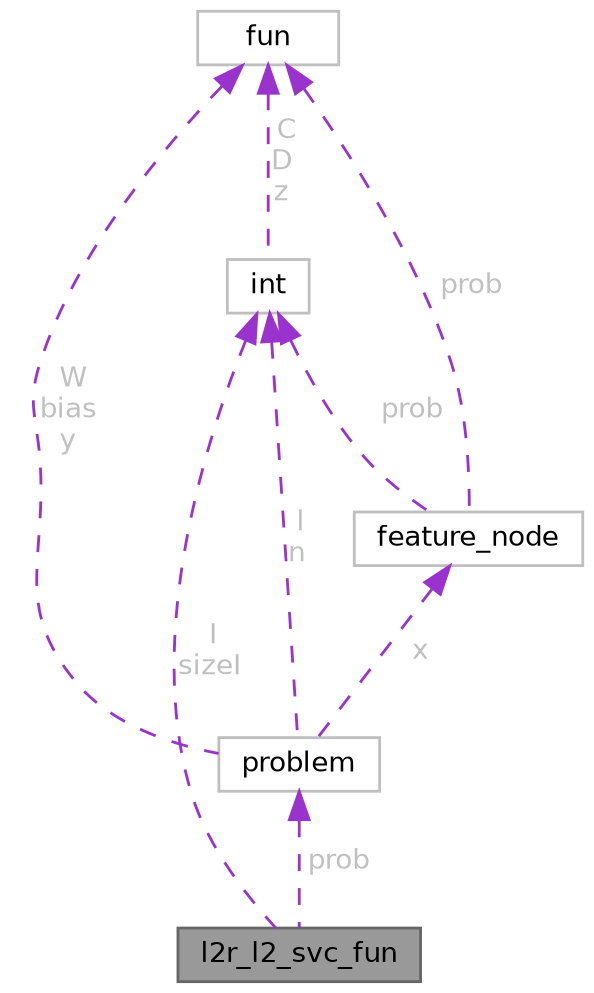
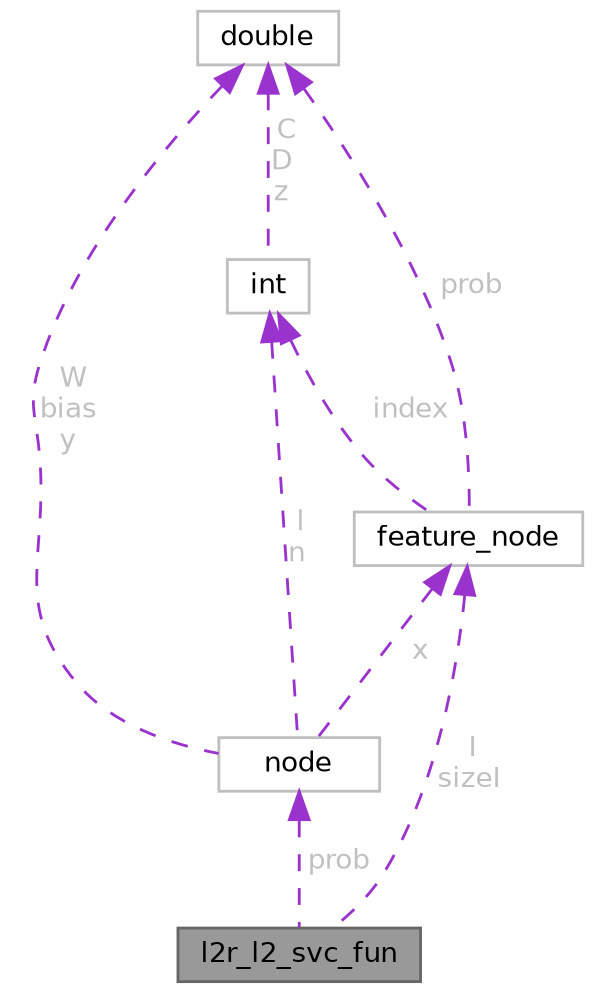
node "fun": label "fun" -> "double"
edge "feature_node" -> "int": label " prob" -> " index"
edge "l2r_l2_svc_fun" -> "int": now "l2r_l2_svc_fun" -> "feature_node"
node "problem": label "problem" -> "node"
